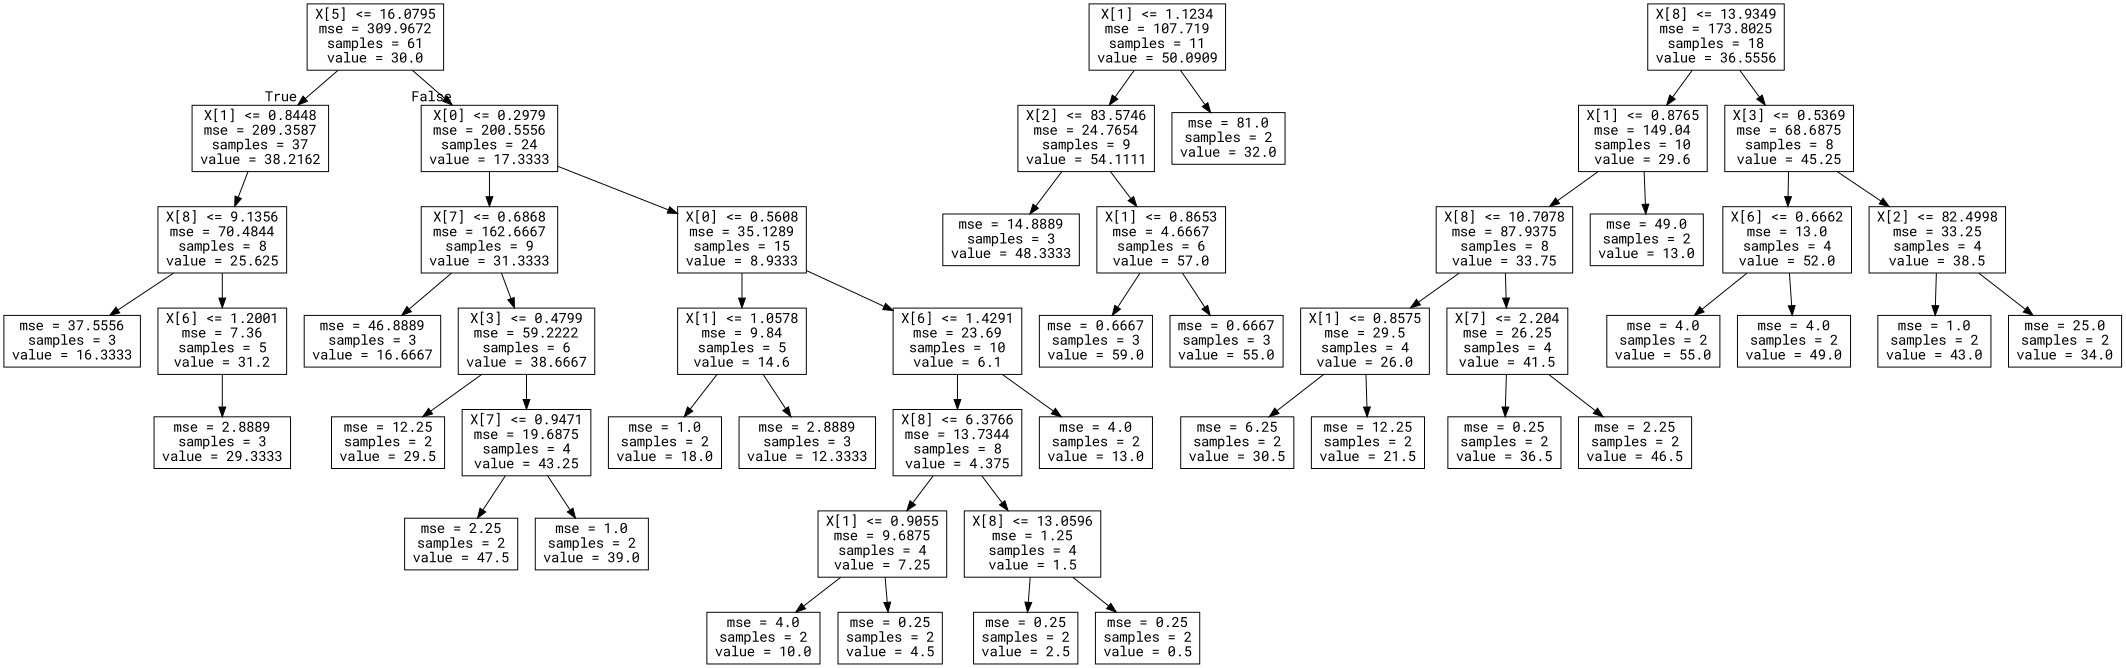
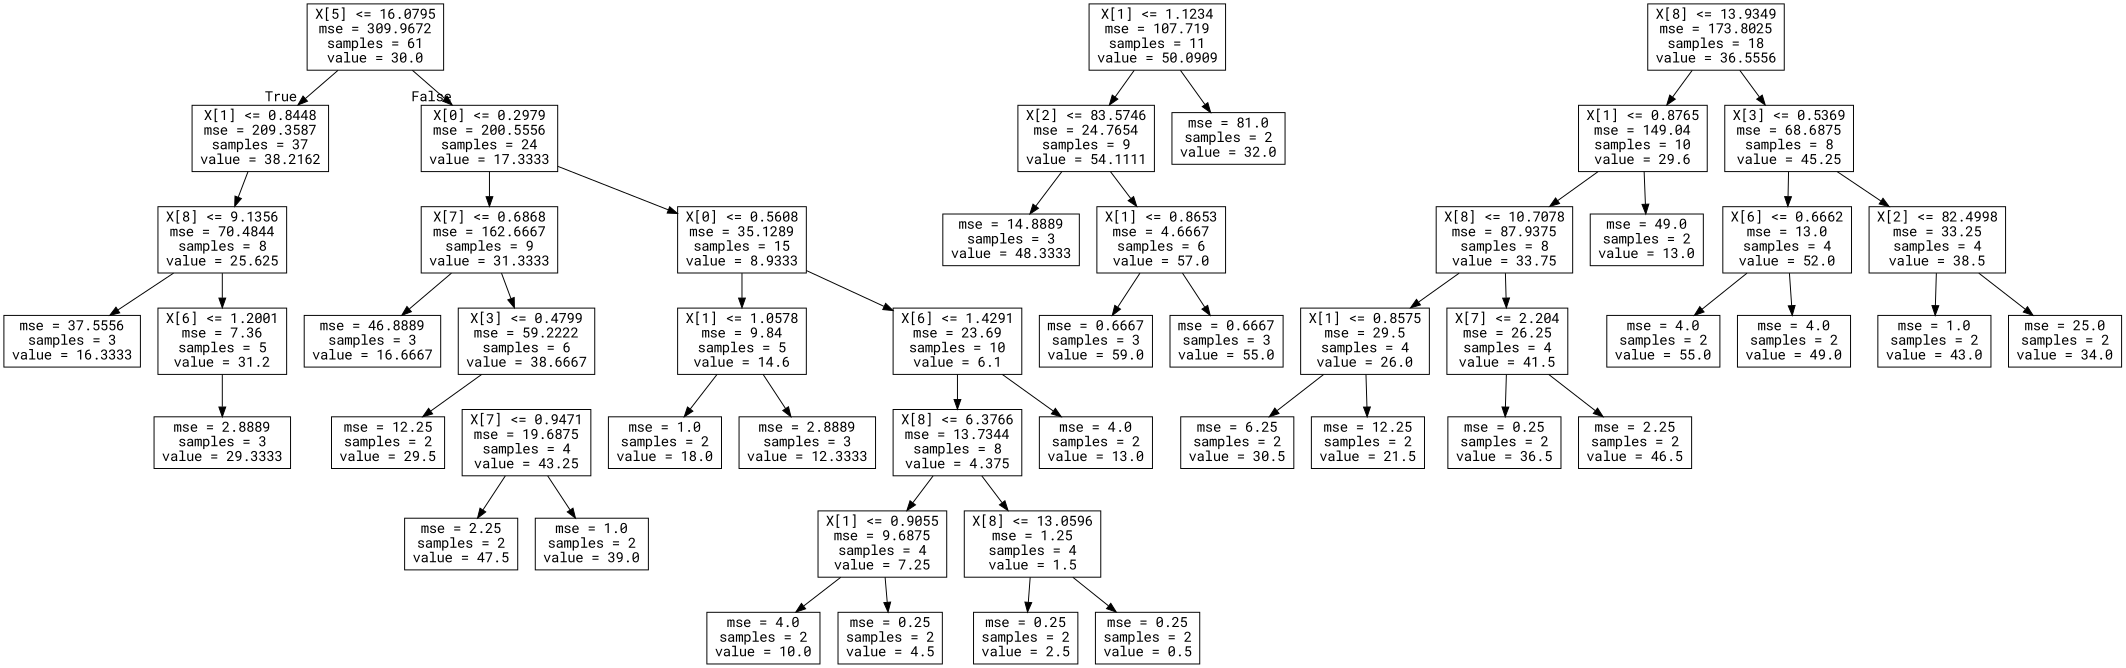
edge "X[3] <= 0.4799 mse = 59.2222 samples = 6 value = 38.6667" -> "X[7] <= 0.9471 mse = 19.6875 samples = 4 value = 43.25": removed
